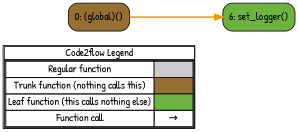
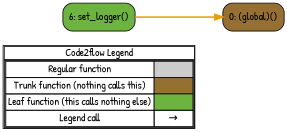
edge "0: (global)()" -> "6: set_logger()": reversed
node "Code2flow Legend": text "Function call" -> "Legend call"
